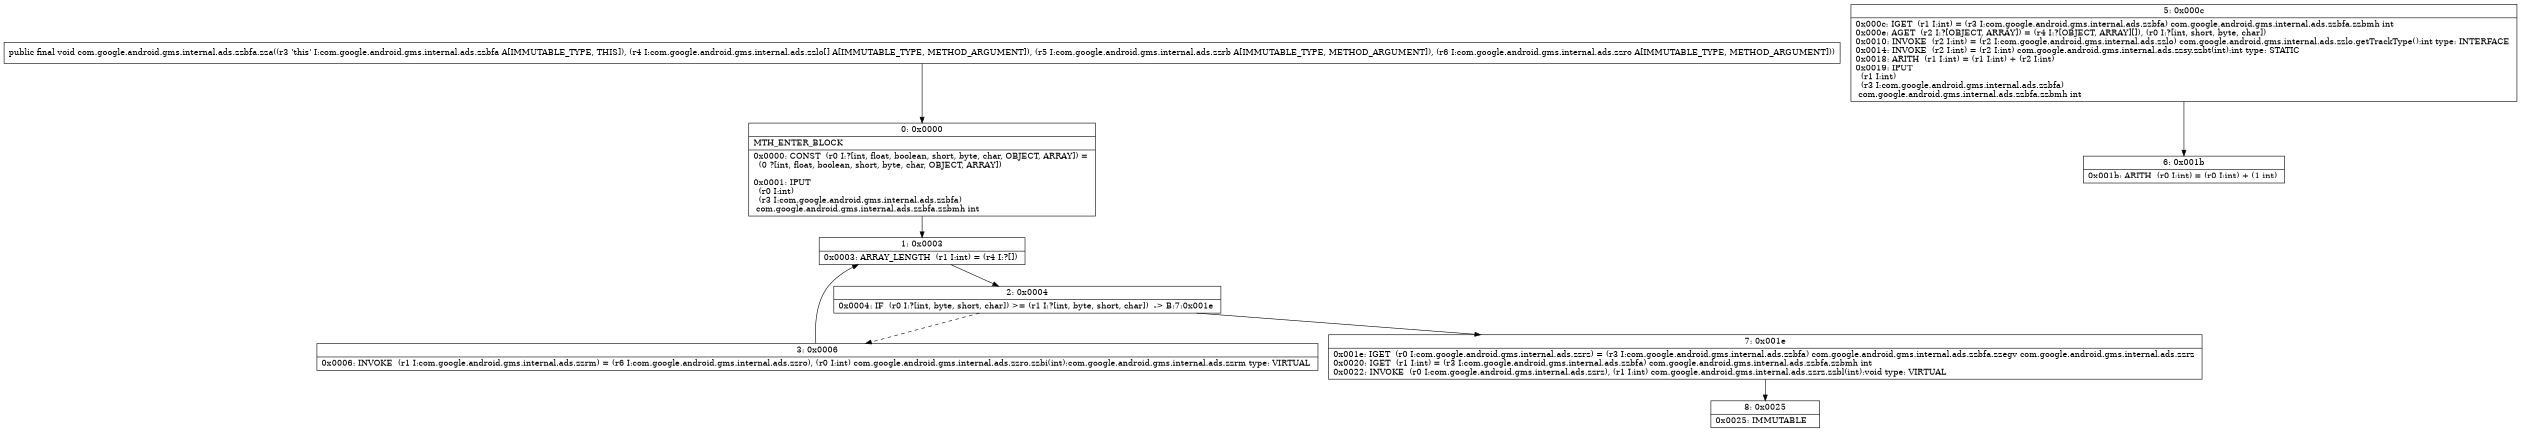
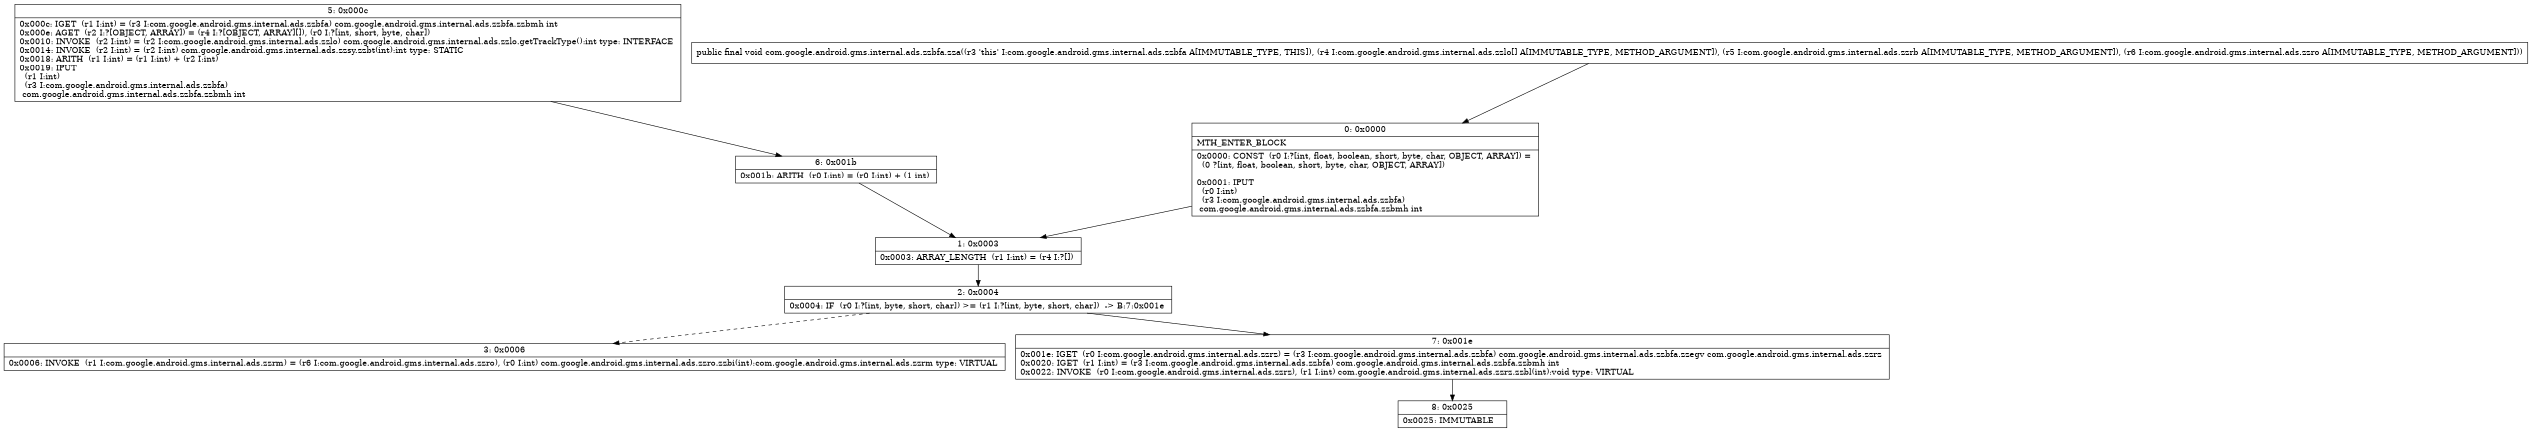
edge "3: 0x0006" -> "1: 0x0003": now "6: 0x001b" -> "1: 0x0003"
